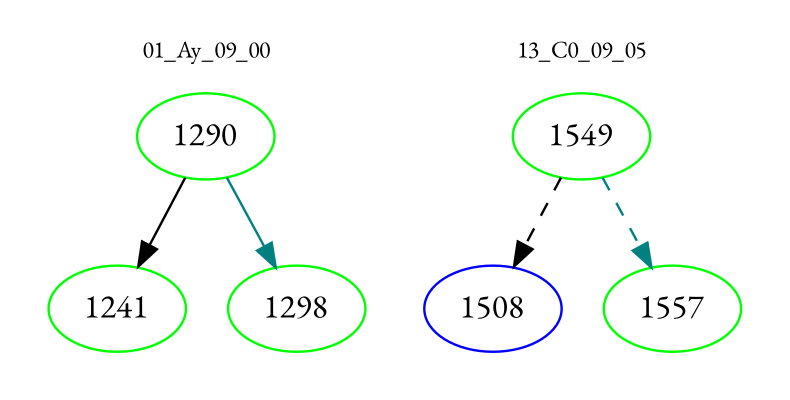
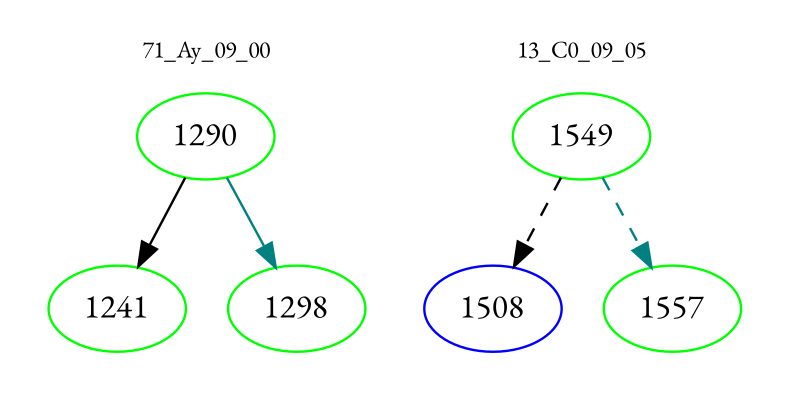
cluster "01_Ay_09_00": label "01_Ay_09_00" -> "71_Ay_09_00"
